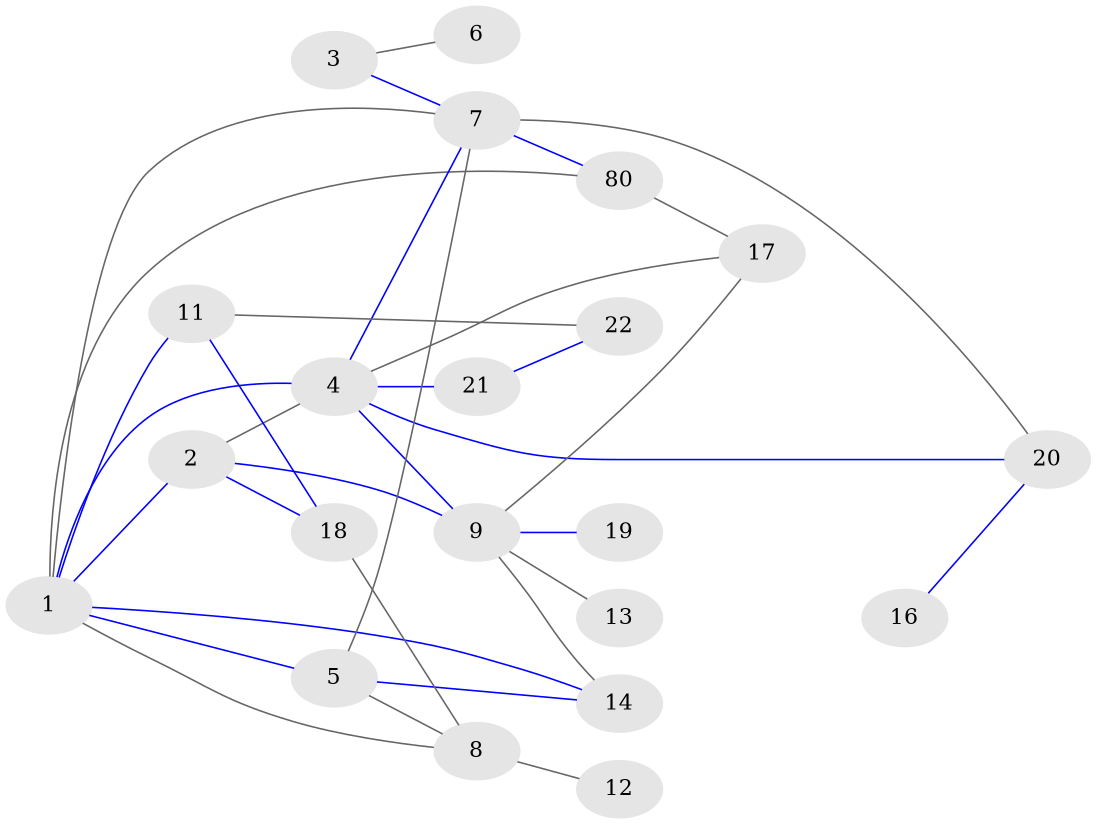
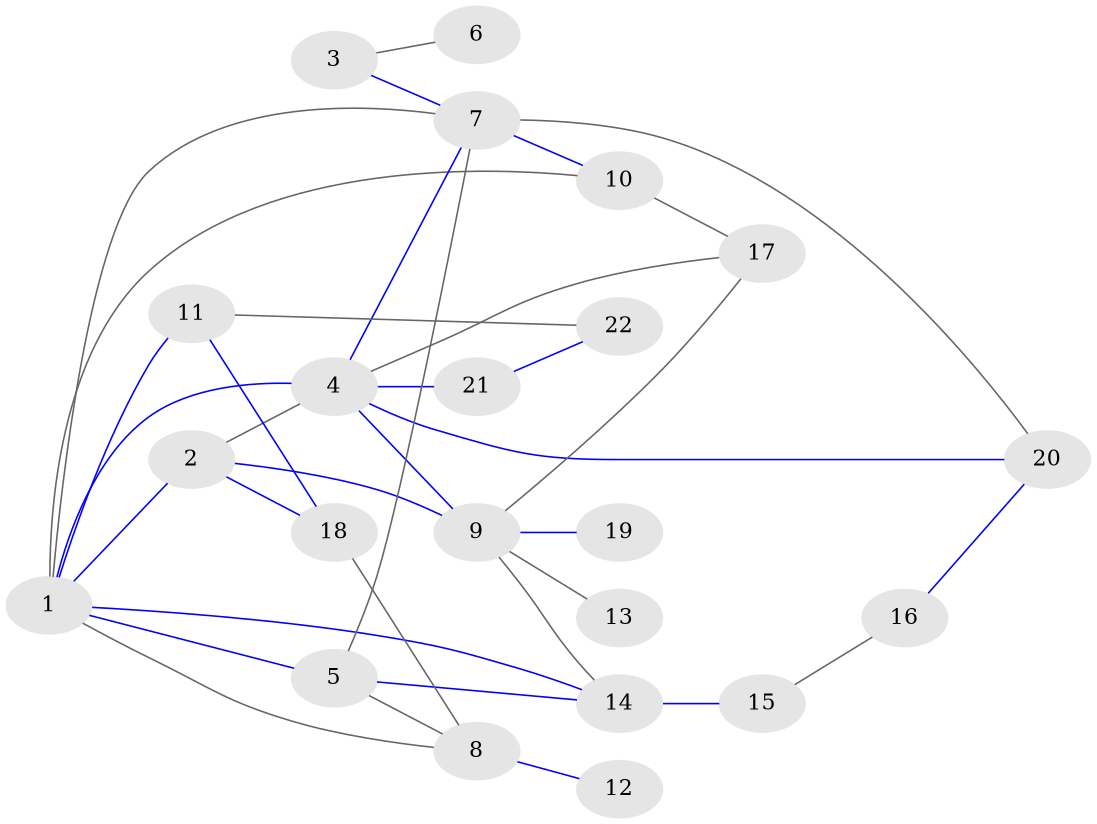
node "80": label "80" -> "10"
node "15": added
edge "8" -- "12": color gray40 -> blue
